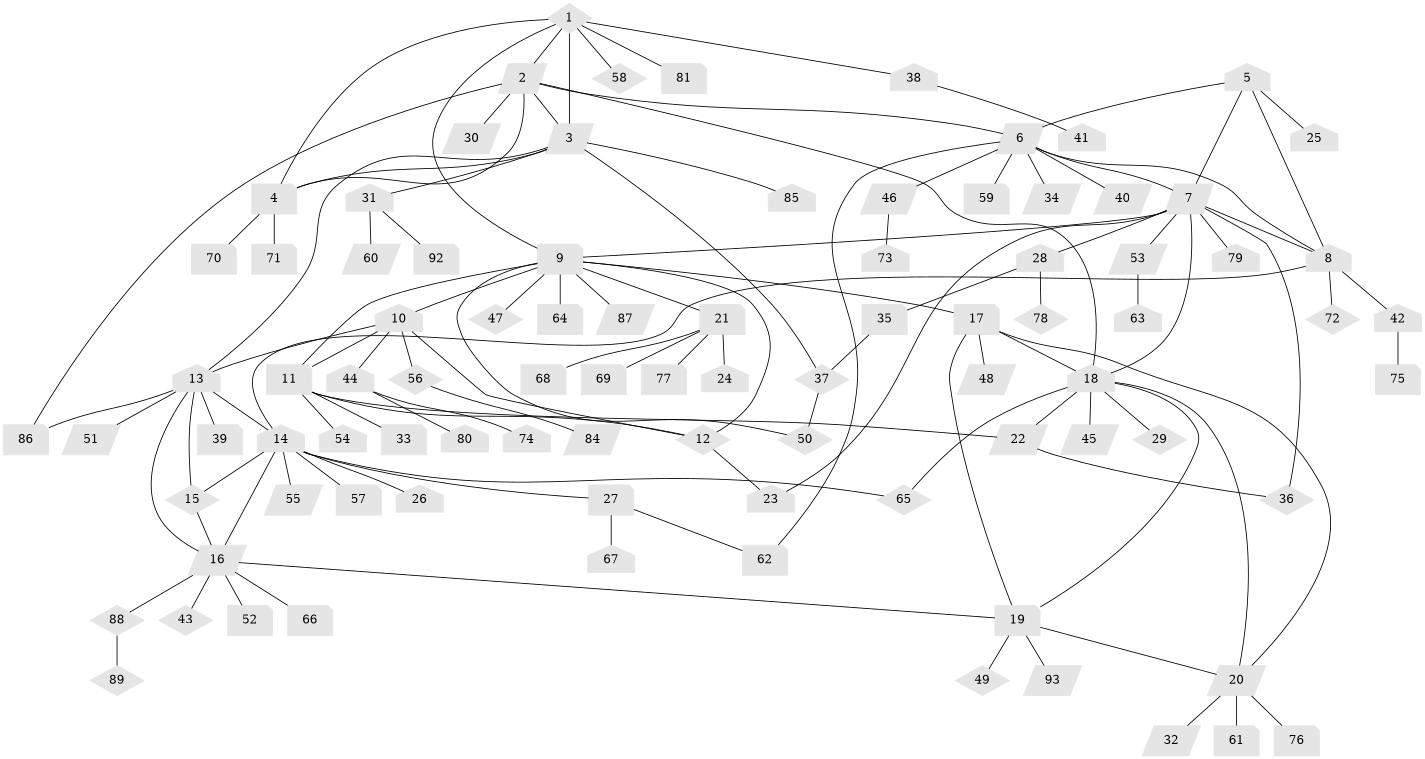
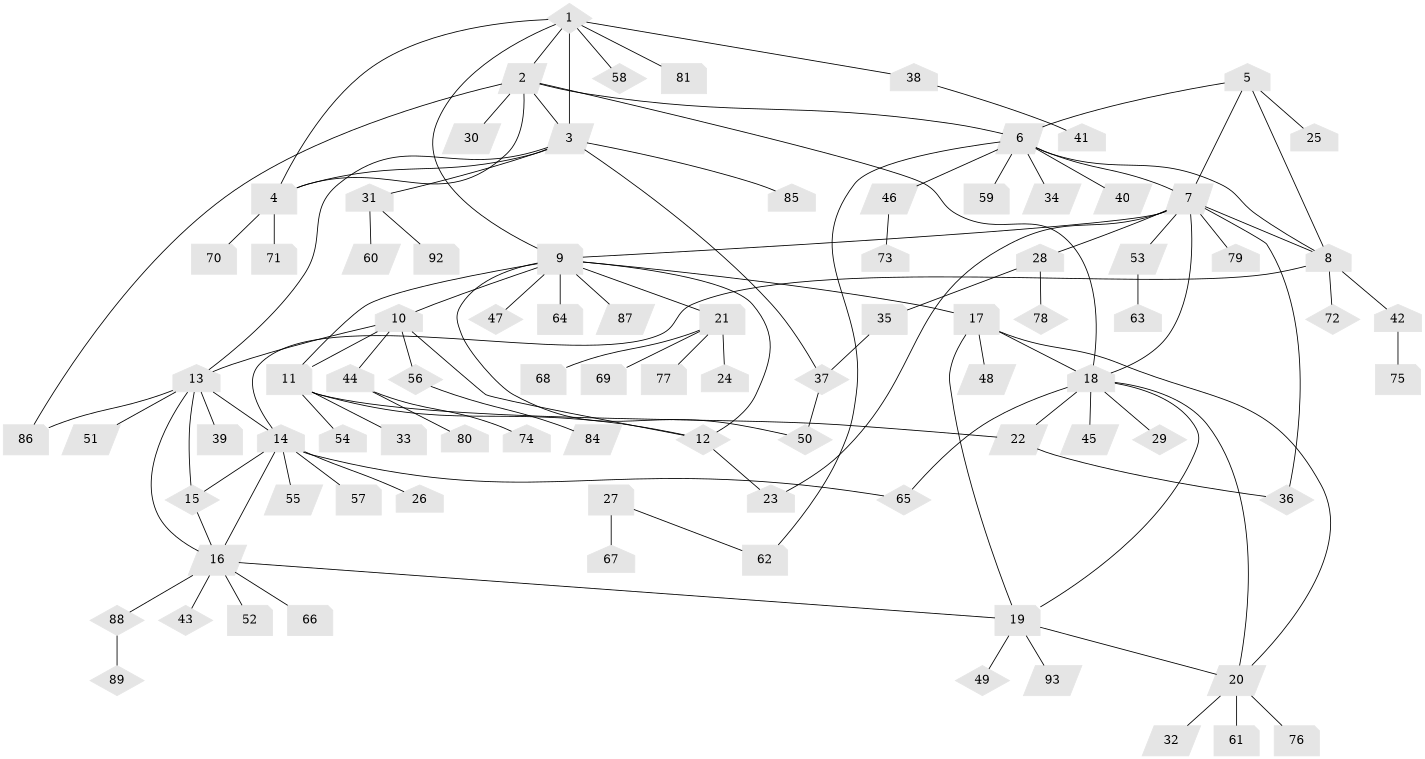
edge "14" -- "27": removed
